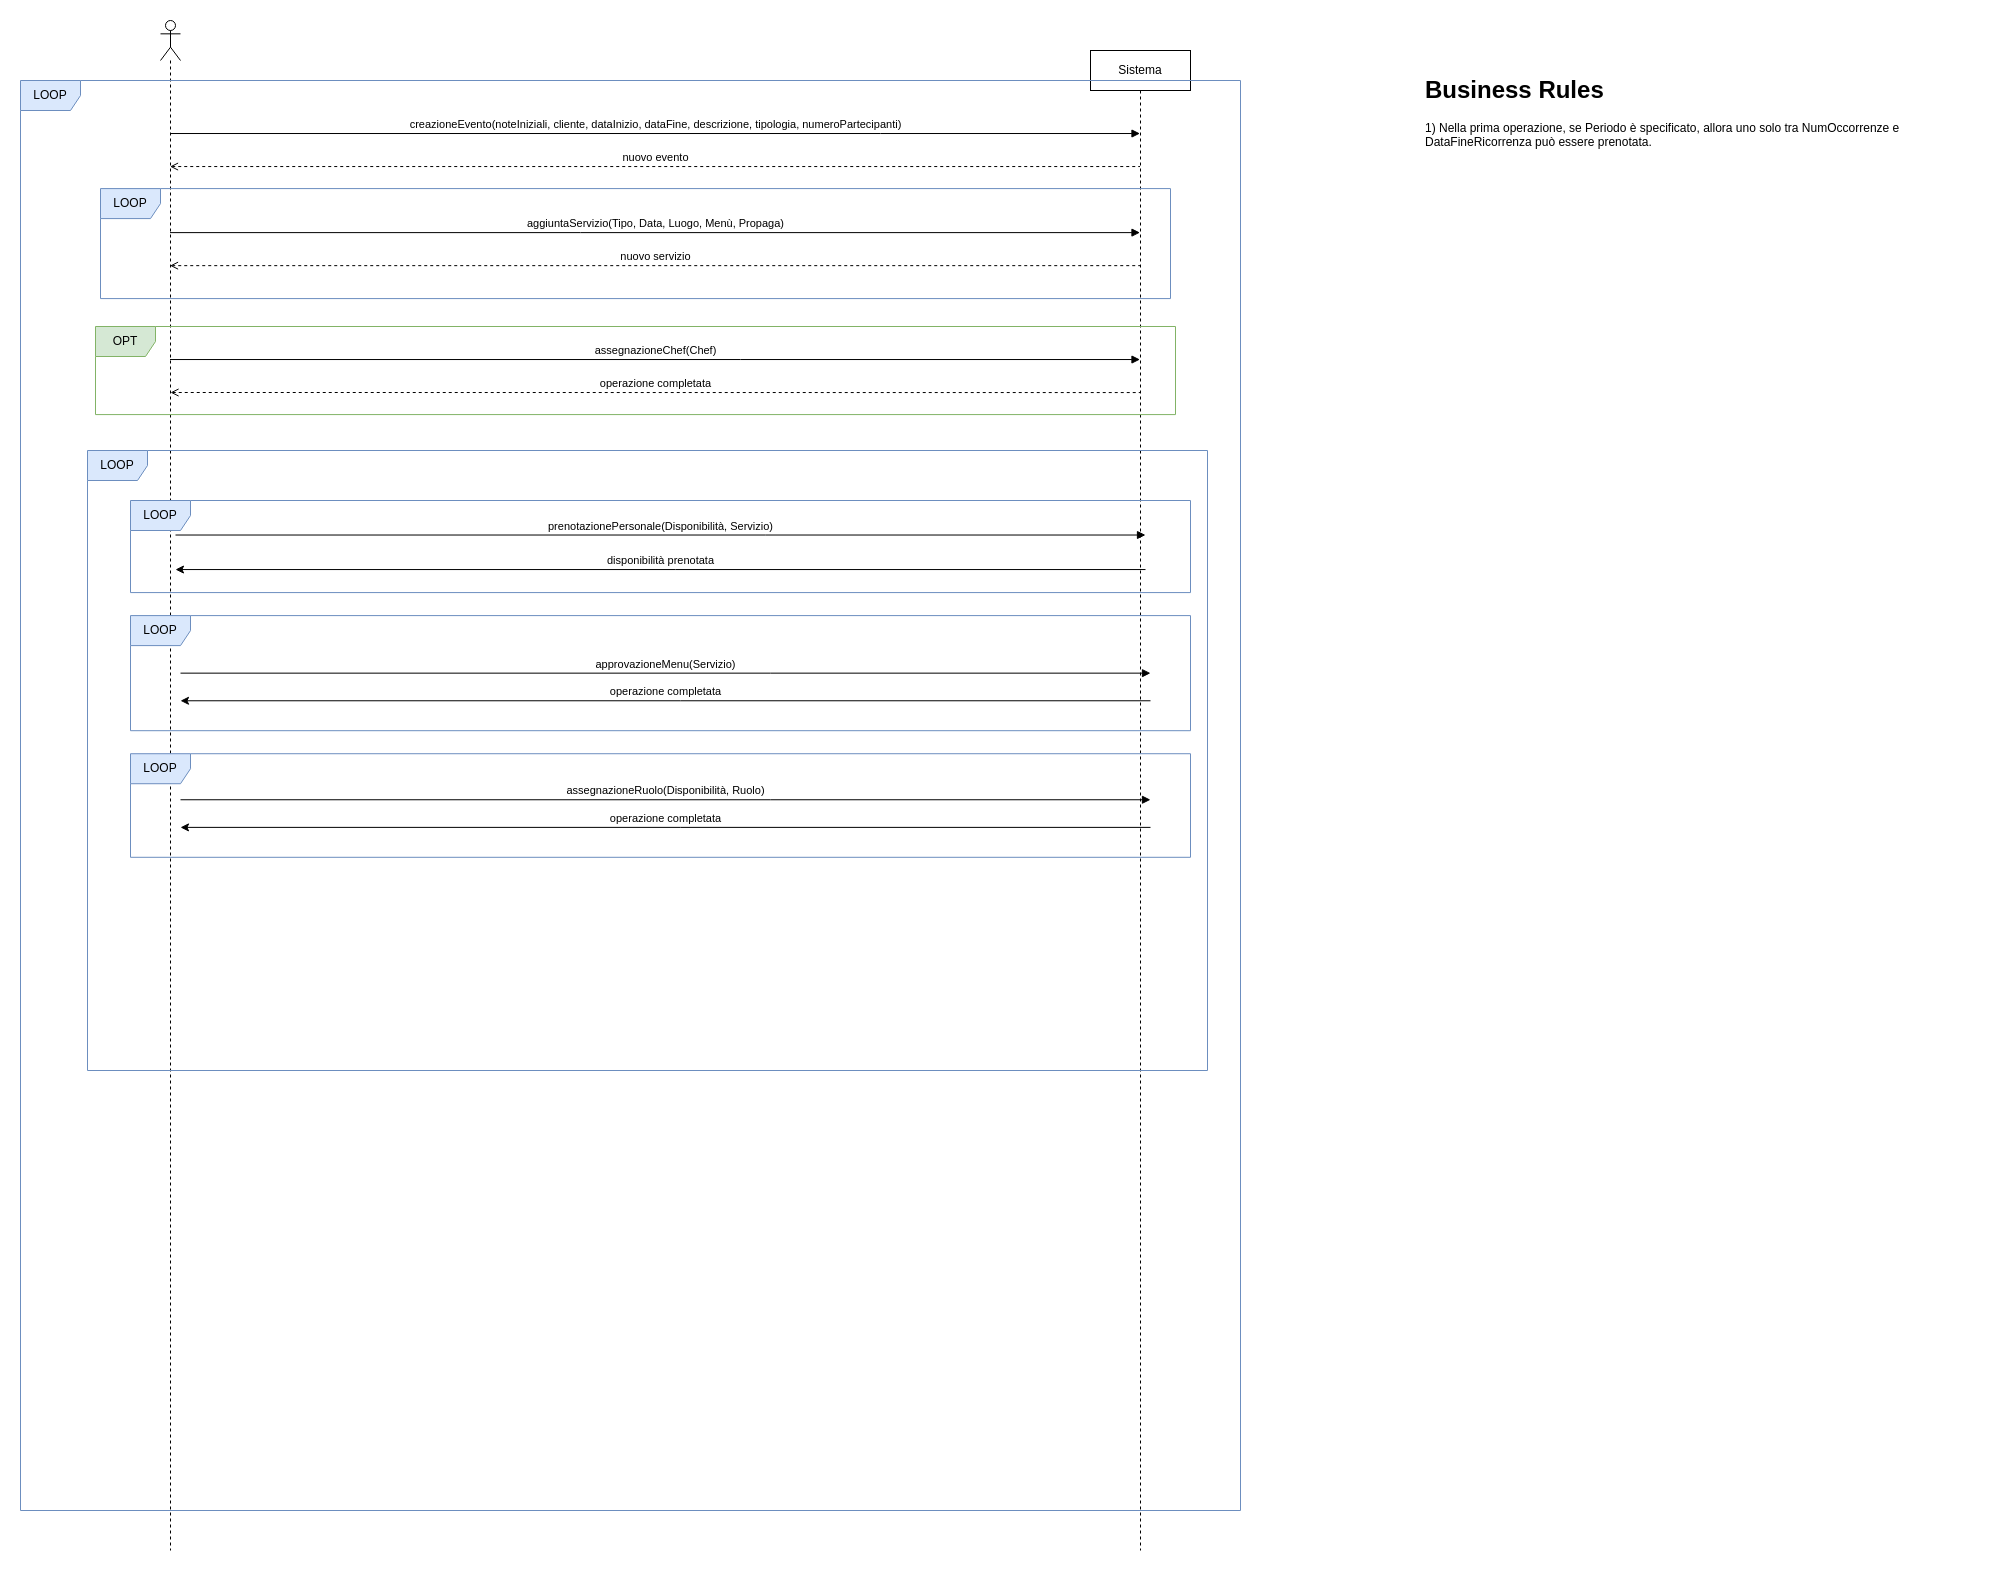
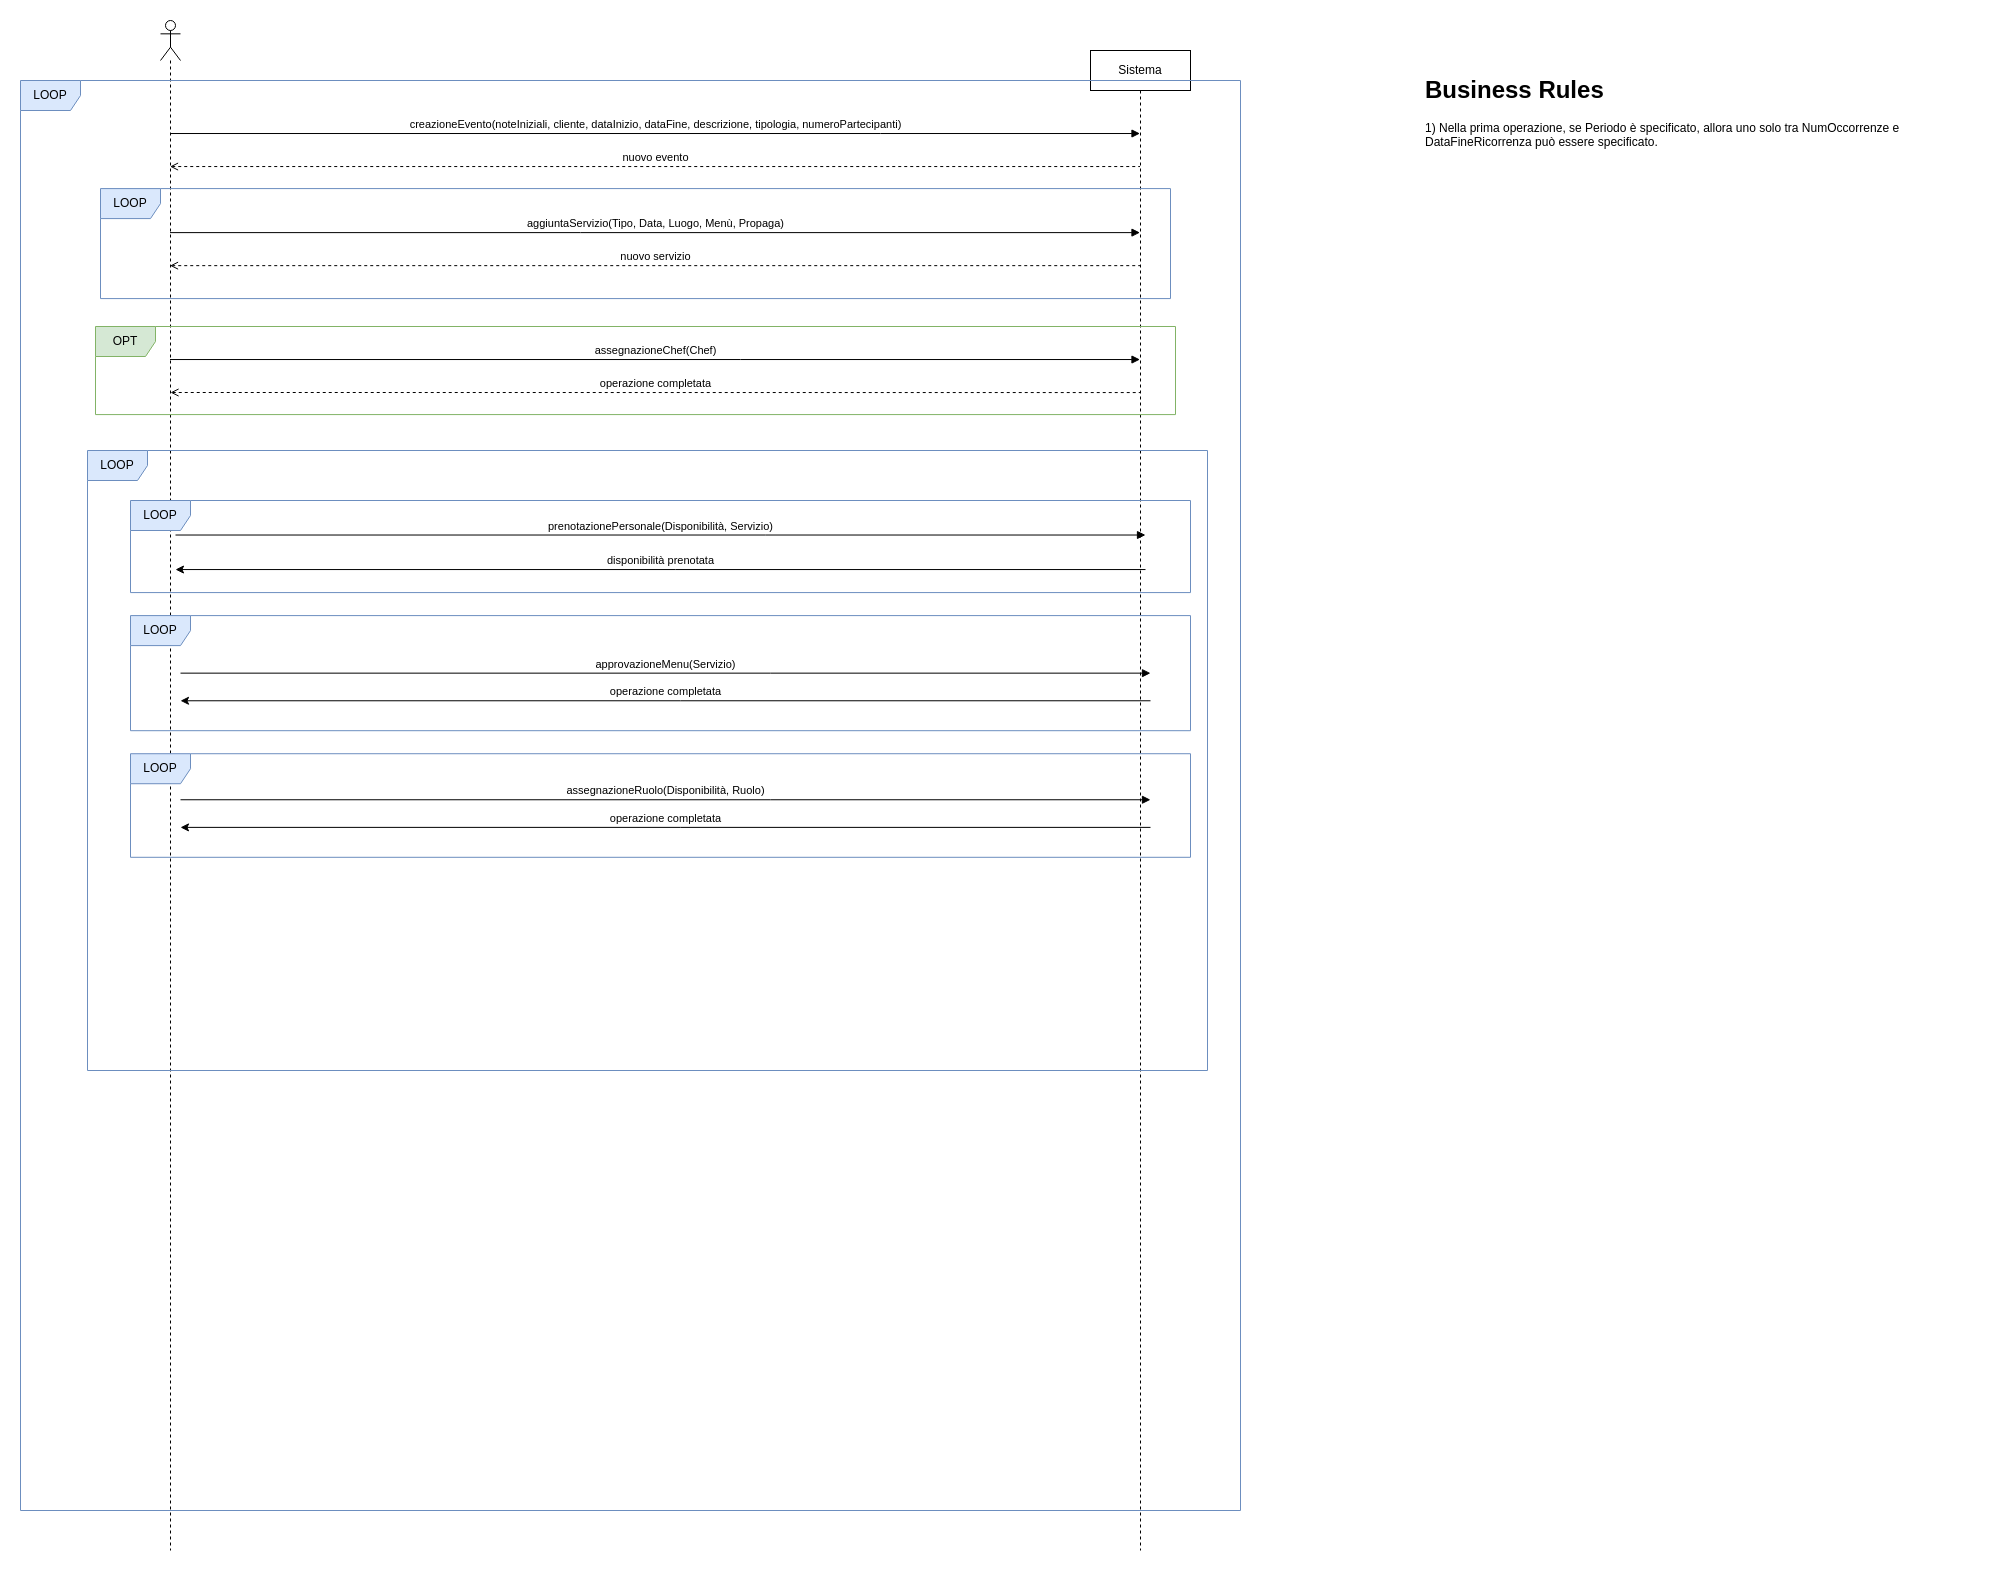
node "Business Rules 1) Nella prima operazione, se Periodo è specificato, allora uno solo tra NumOccorrenze e DataFineRicorrenza può essere prenotata.": label "Business Rules 1) Nella prima operazione, se Periodo è specificato, allora uno solo tra NumOccorrenze e DataFineRicorrenza può essere prenotata." -> "Business Rules 1) Nella prima operazione, se Periodo è specificato, allora uno solo tra NumOccorrenze e DataFineRicorrenza può essere specificato."
